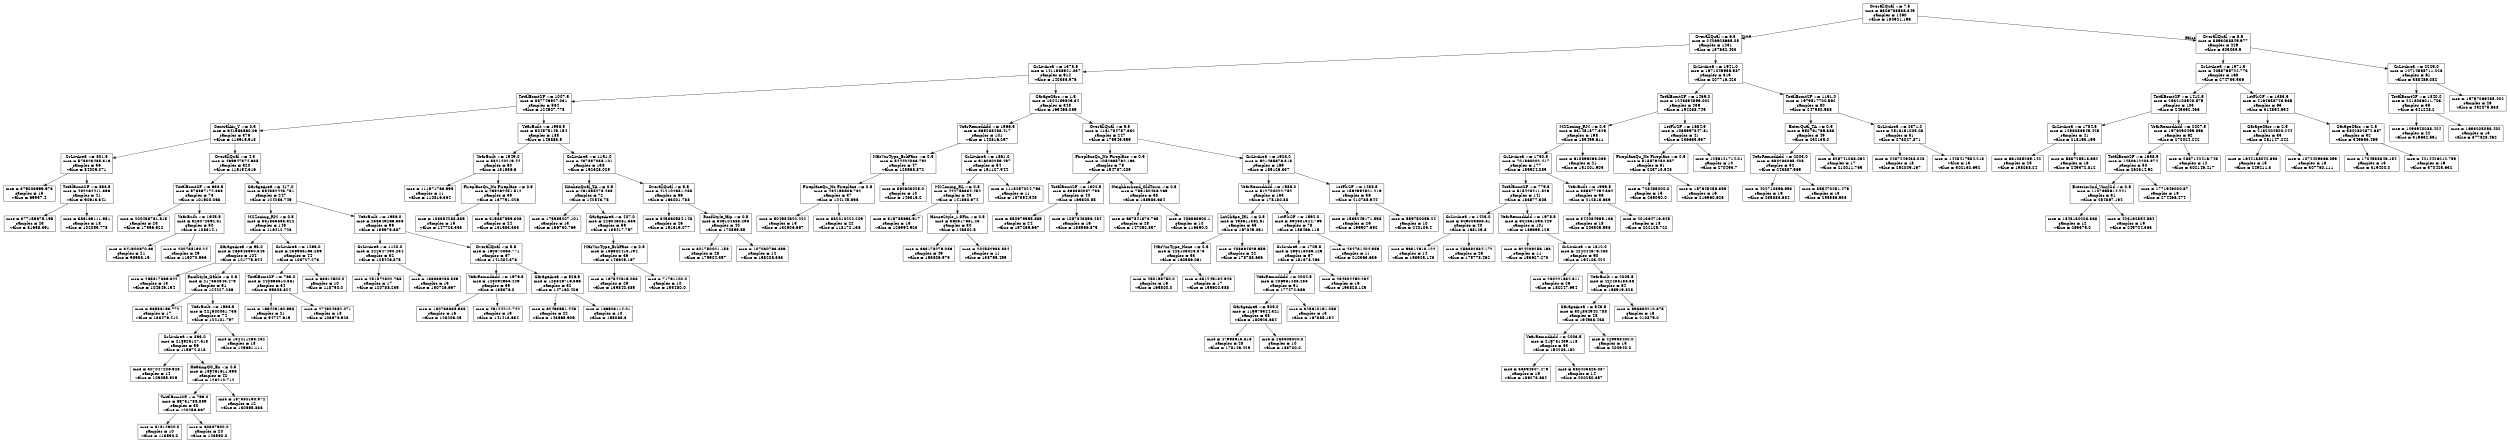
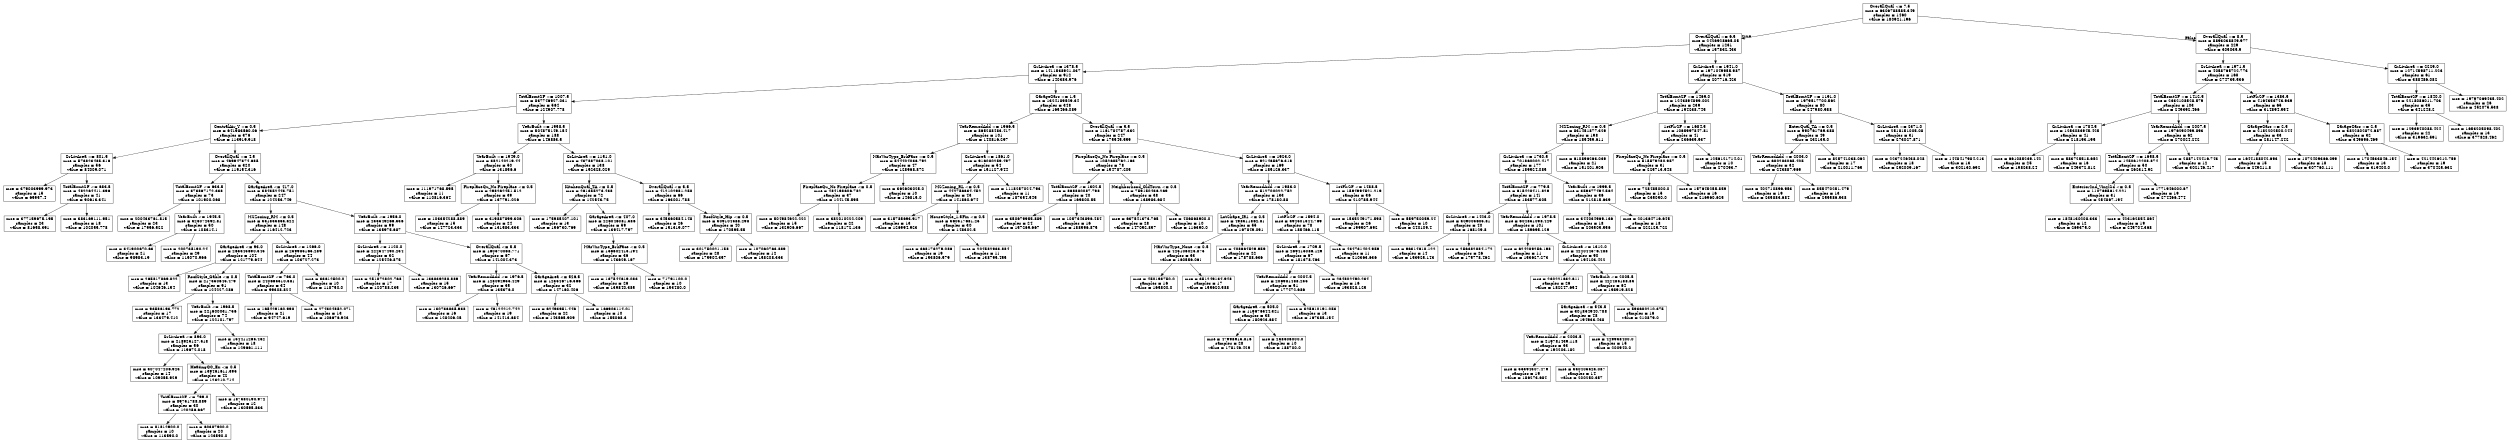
node "mse = 406868900.1 samples = 10 value = 116390.0": label "mse = 406868900.1 samples = 10 value = 116390.0" -> "mse = 406868900.0 samples = 10 value = 116390.0"
node "mse = 368173279.086 samples = 49 value = 153806.579": label "mse = 368173279.086 samples = 49 value = 153806.579" -> "mse = 368173279.086 samples = 19 value = 153806.579"
